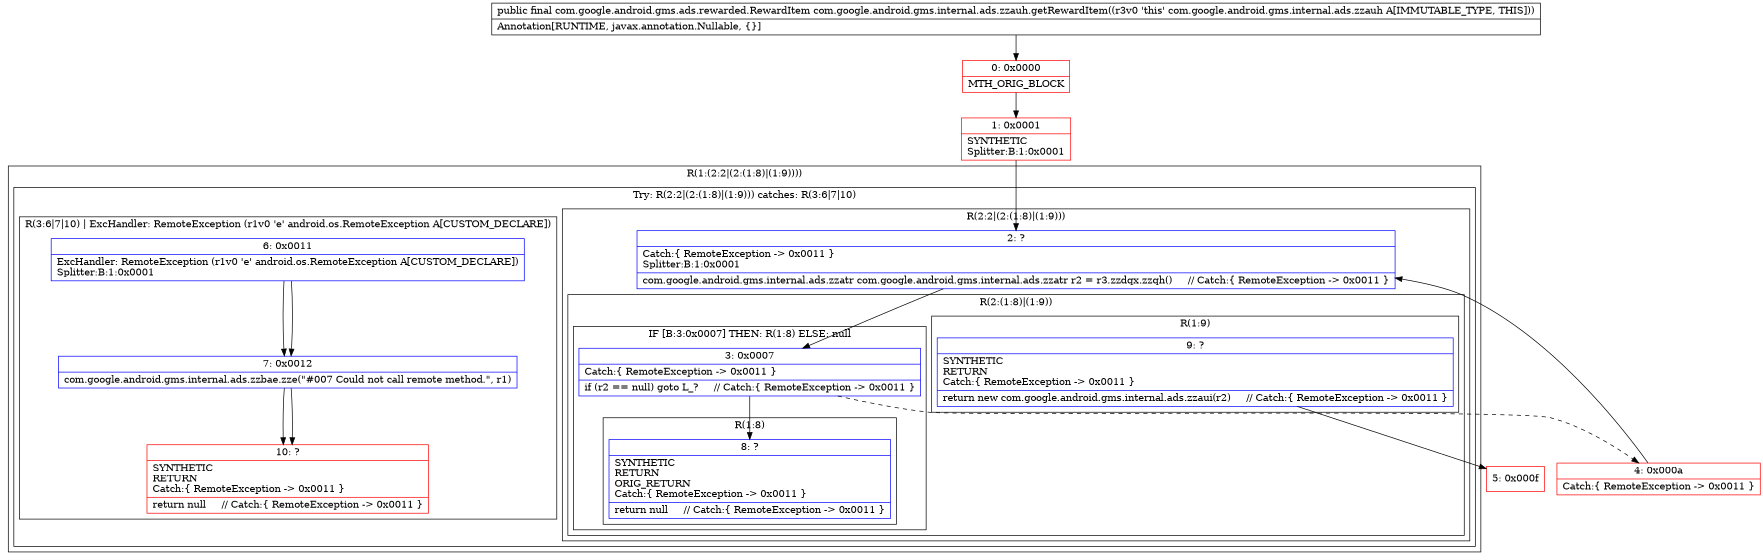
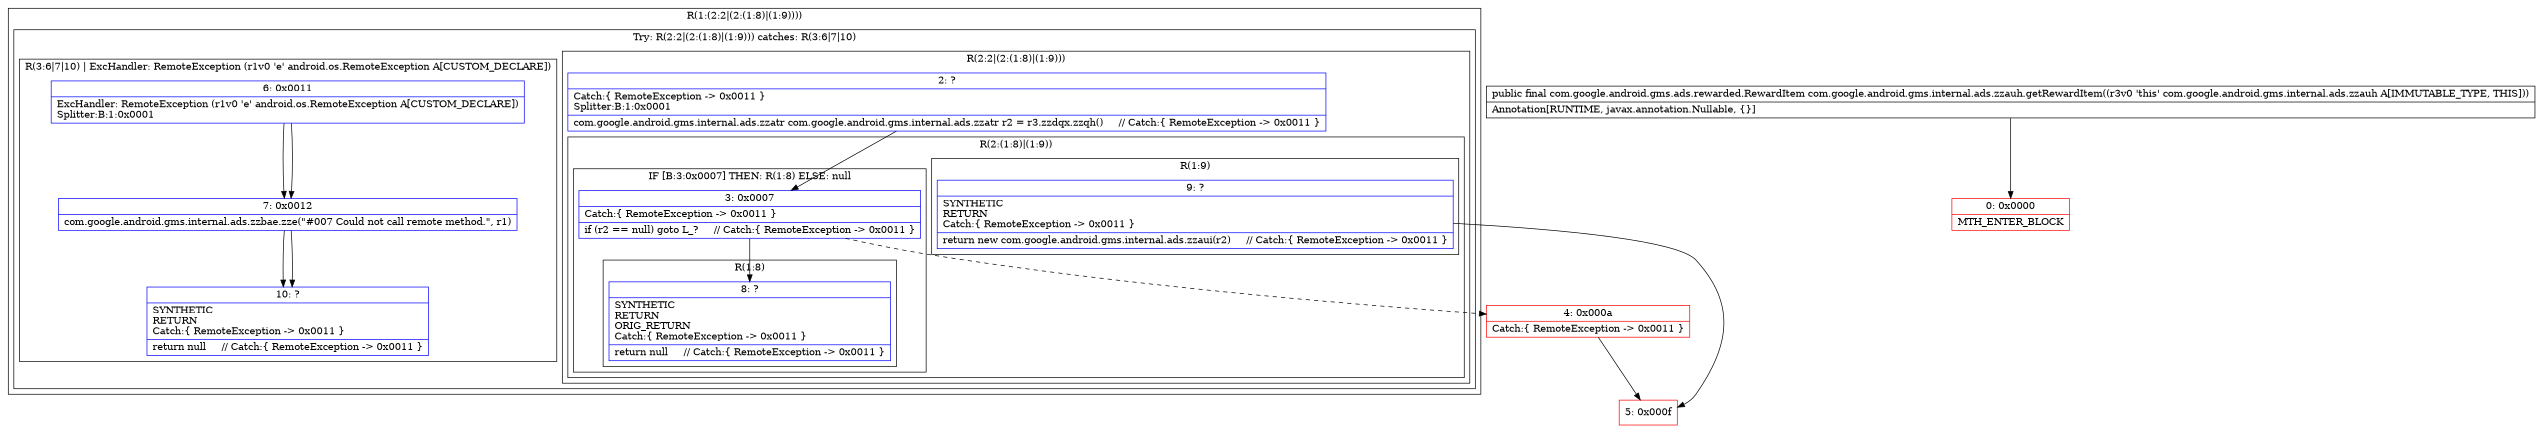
node "0: 0x0000": text "MTH_ORIG_BLOCK" -> "MTH_ENTER_BLOCK"
node "1: 0x0001": removed
edge "4: 0x000a" -> "2: ?": now "4: 0x000a" -> "5: 0x000f"
node "10: ?": color red -> blue
